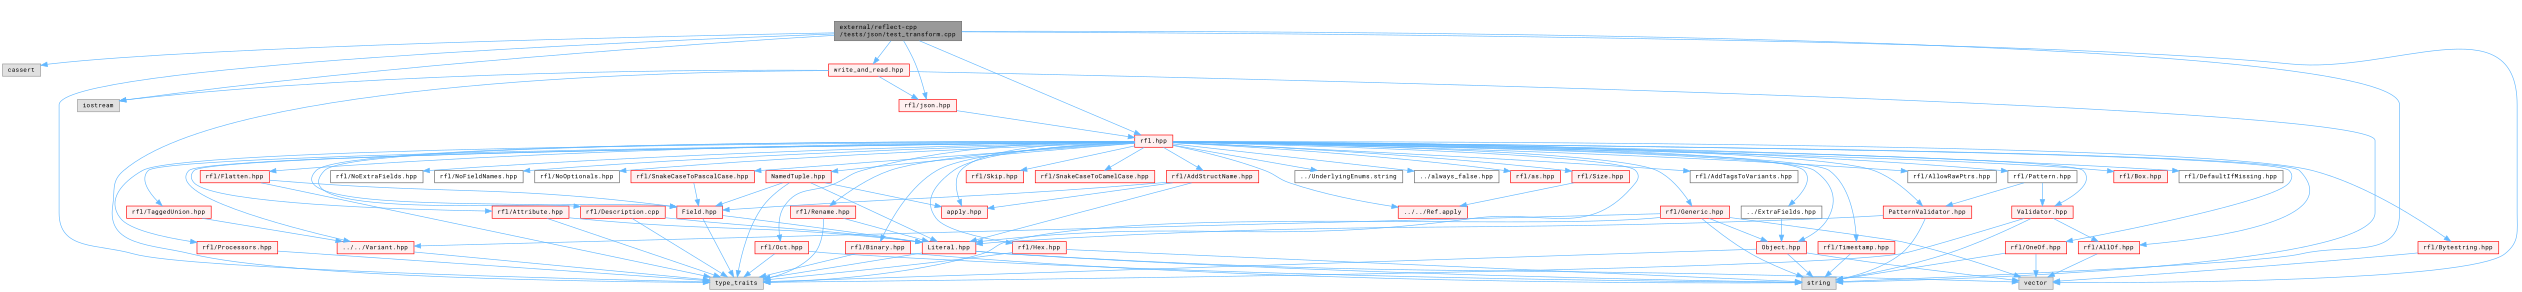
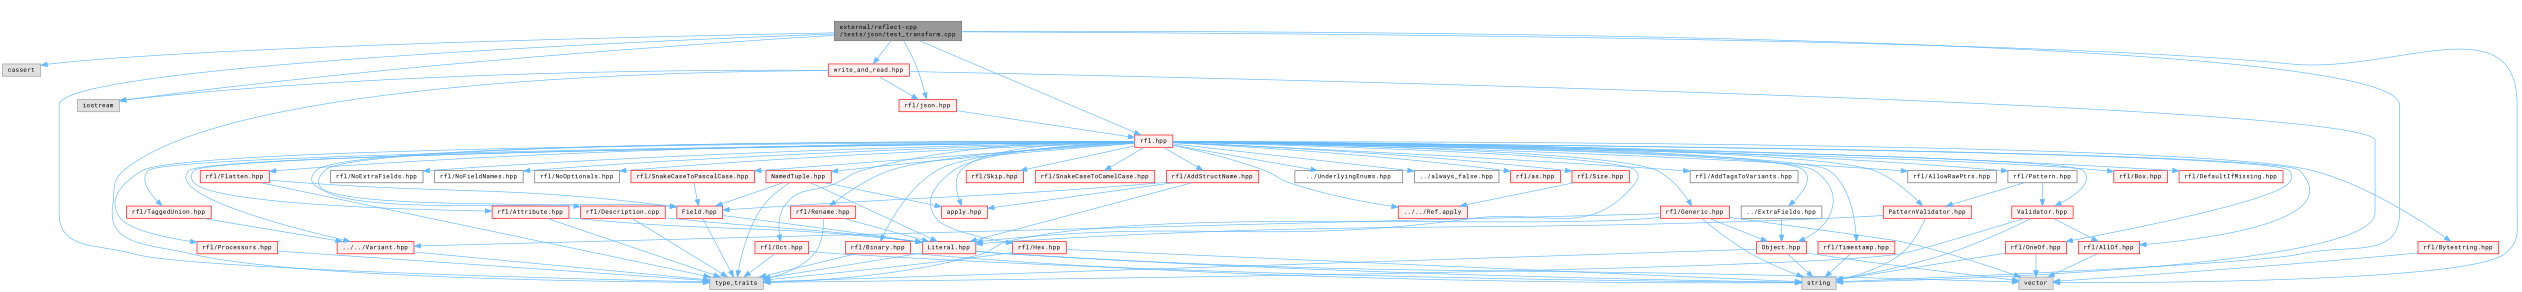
node "../UnderlyingEnums.string": label "../UnderlyingEnums.string" -> "../UnderlyingEnums.hpp"
node "rfl/DefaultIfMissing.hpp": color grey40 -> red
